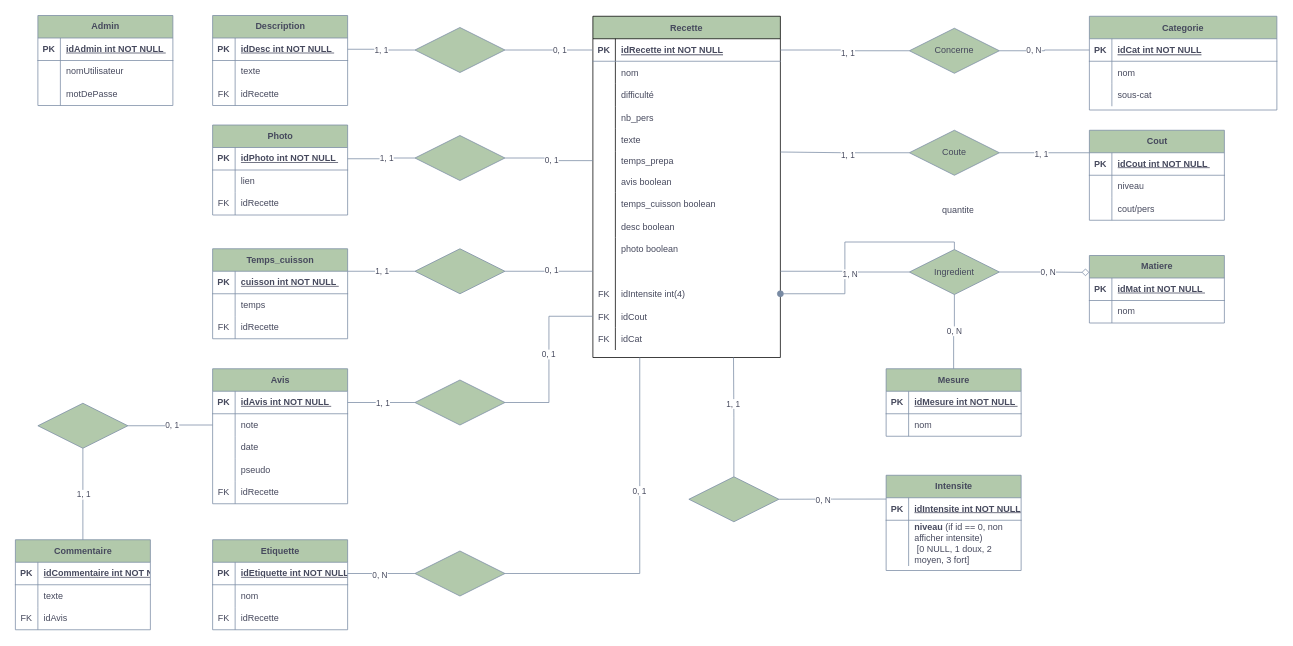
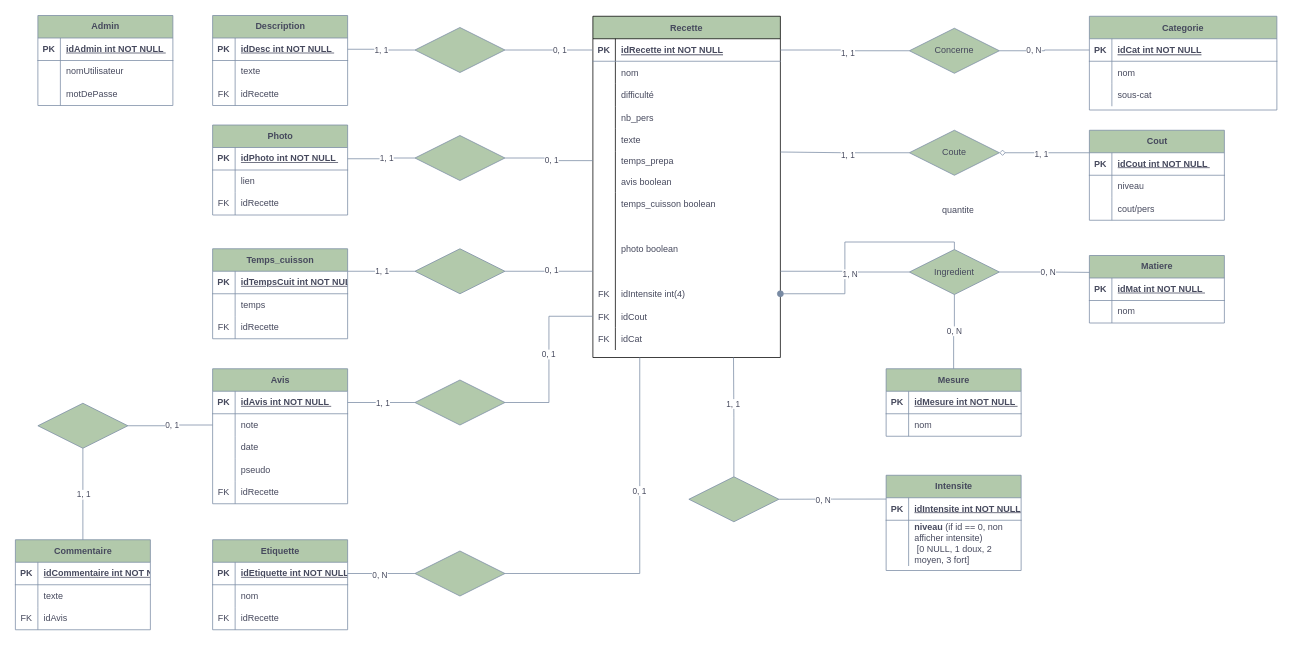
edge "Coute" -- "Cout": arrowhead none -> diamond
node "desc boolean": removed
edge "Ingredient" -> "Matiere": arrowhead diamond -> none
node "cuisson int NOT NULL": label "cuisson int NOT NULL" -> "idTempsCuit int NOT NULL"
